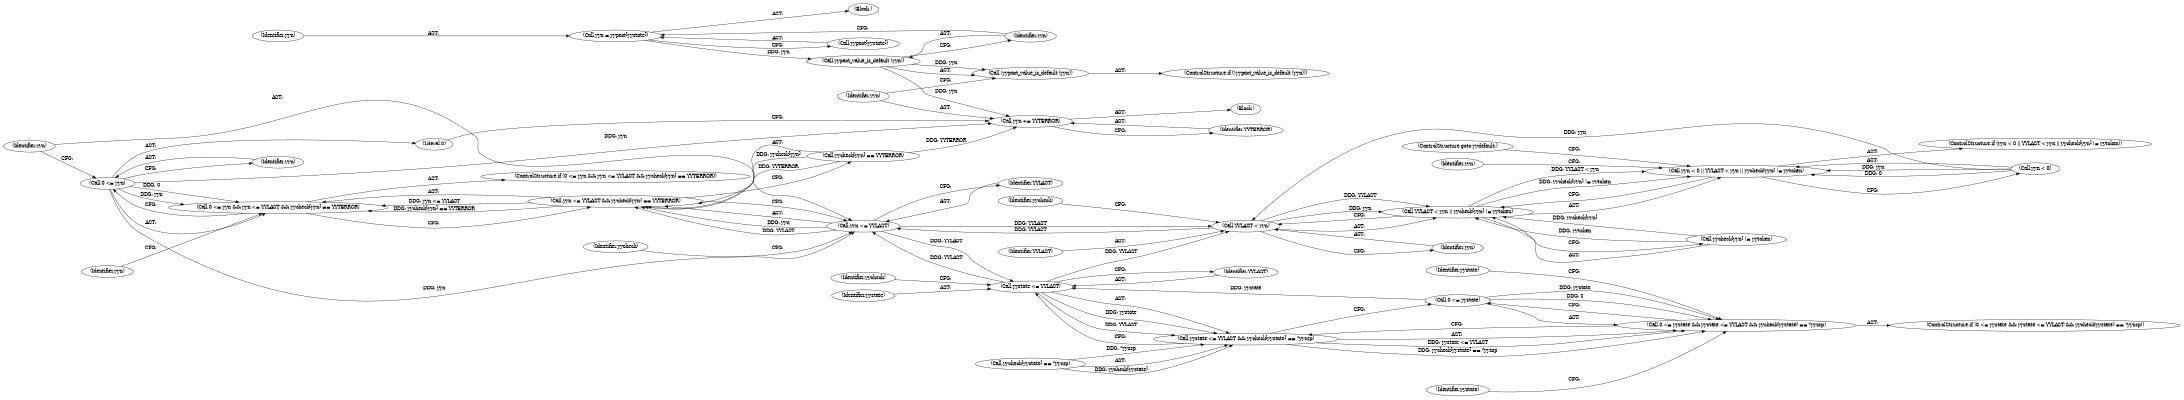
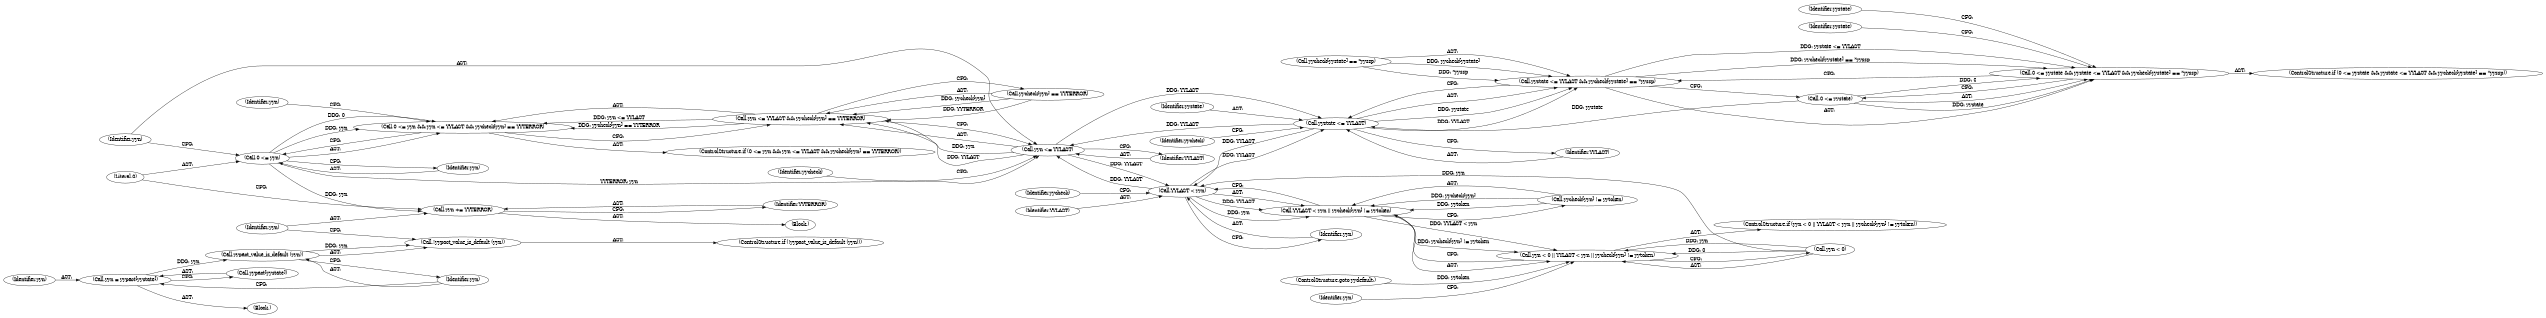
edge "(Call,yypact_value_is_default (yyn))" -> "(Call,yyn += YYTERROR)": removed, label "DDG: yyn"
edge "(Call,0 <= yyn)" -> "(Literal,0)": reversed
edge "(Call,yycheck[yyn] == YYTERROR)" -> "(Call,yyn += YYTERROR)": removed, label "DDG: YYTERROR"
edge "(ControlStructure,goto yydefault;)" -> "(Call,yyn < 0 || YYLAST < yyn || yycheck[yyn] != yytoken)": label "CFG: " -> "DDG: yytoken"
edge "(Call,YYLAST < yyn)" -> "(Call,yystate <= YYLAST)": added, label "DDG: YYLAST"
edge "(Call,0 <= yyn)" -> "(Call,yyn <= YYLAST)": label "DDG: yyn" -> "YYTERROR: yyn"
